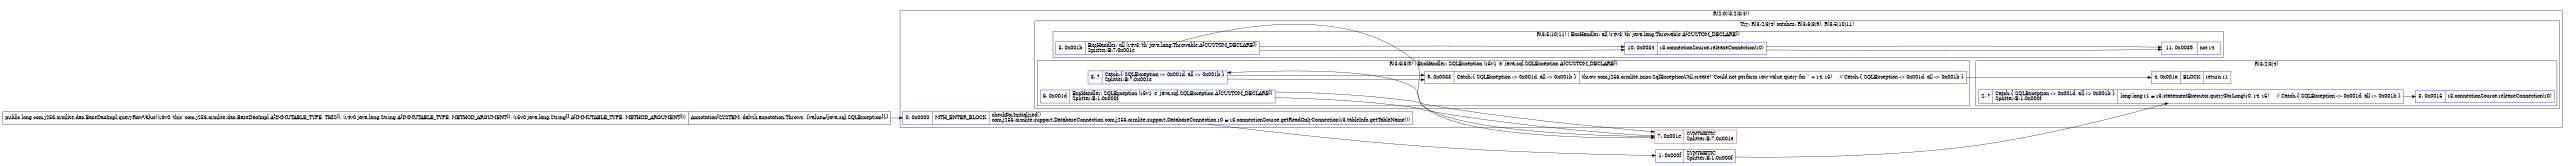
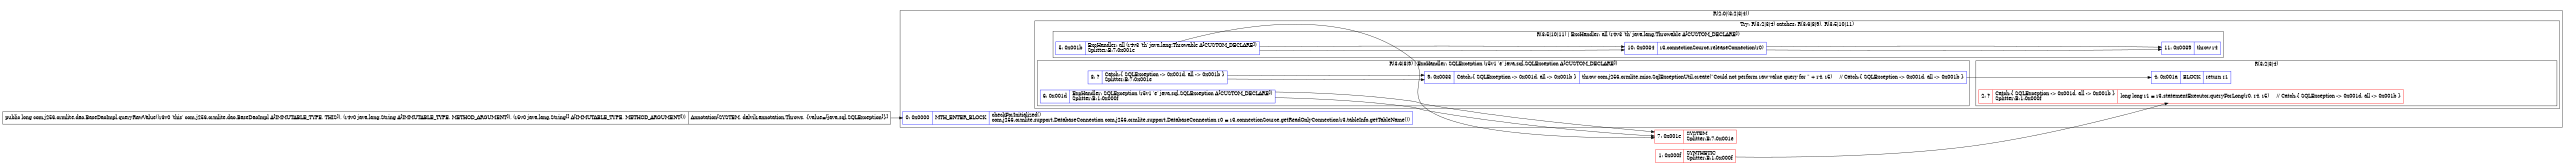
node "11: 0x0039": text "not r4" -> "throw r4"
node "2: ?": color blue -> red
node "3: 0x0015": removed
edge "7: 0x001e" -> "8: ?": removed
node "7: 0x001e": text "SYNTHETIC" -> "SYSTEM"
edge "0: 0x0000" -> "1: 0x000f": removed
node "1: 0x000f": color blue -> red
